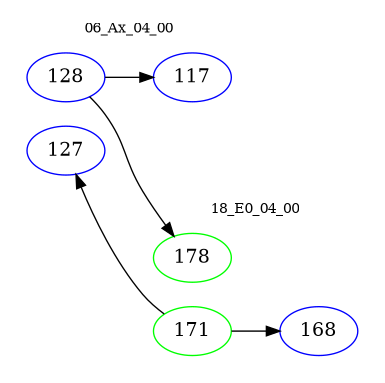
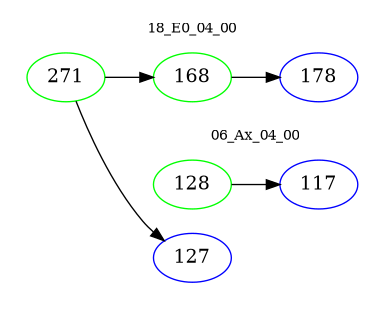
node "128": color blue -> green
edge "128" -> "178": now "168" -> "178"
node "178": color green -> blue
node "171": label "171" -> "271"
node "168": color blue -> green
